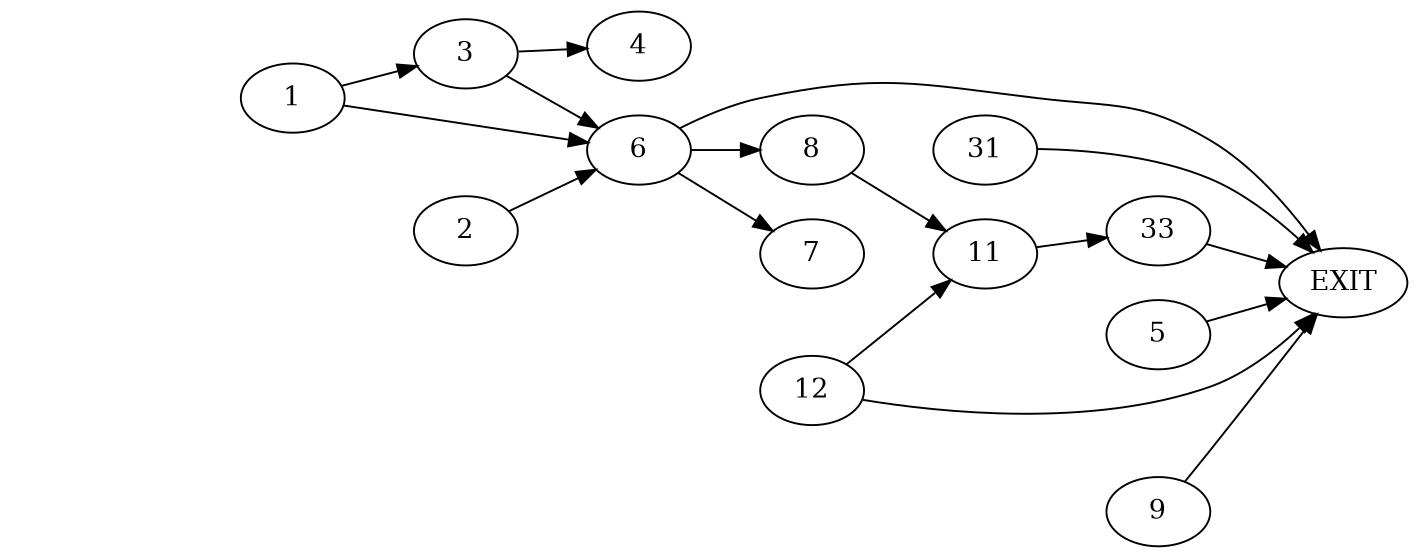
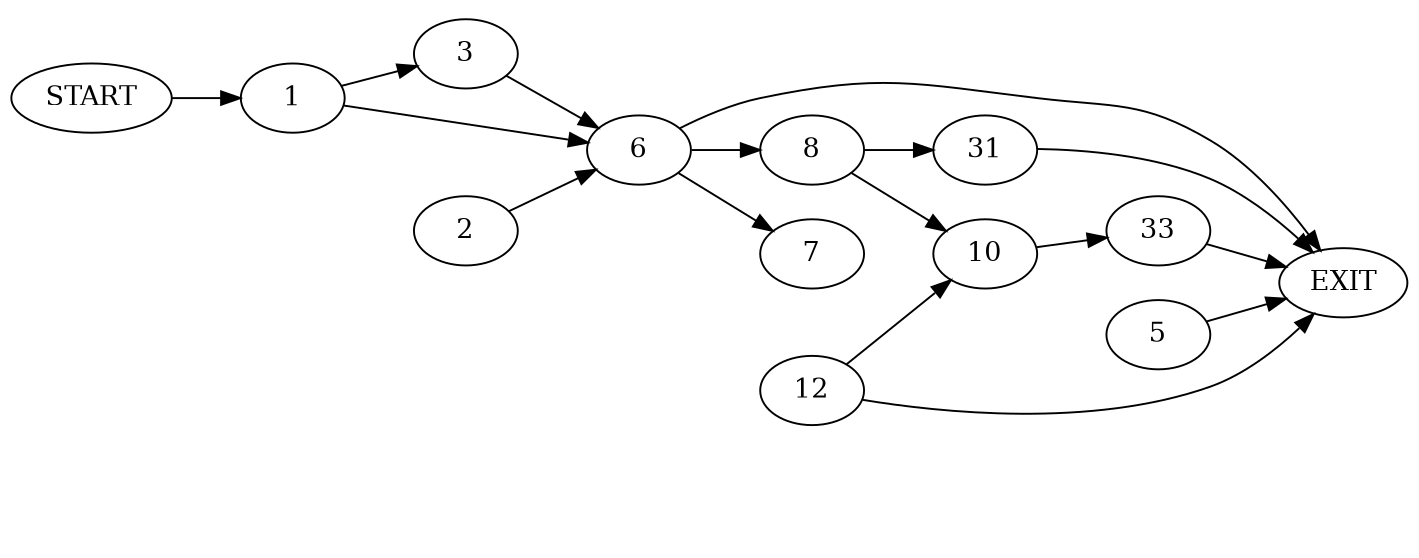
node "4": removed
node "START": added
edge "8" -> "31": added
node "11": label "11" -> "10"
node "9": removed
